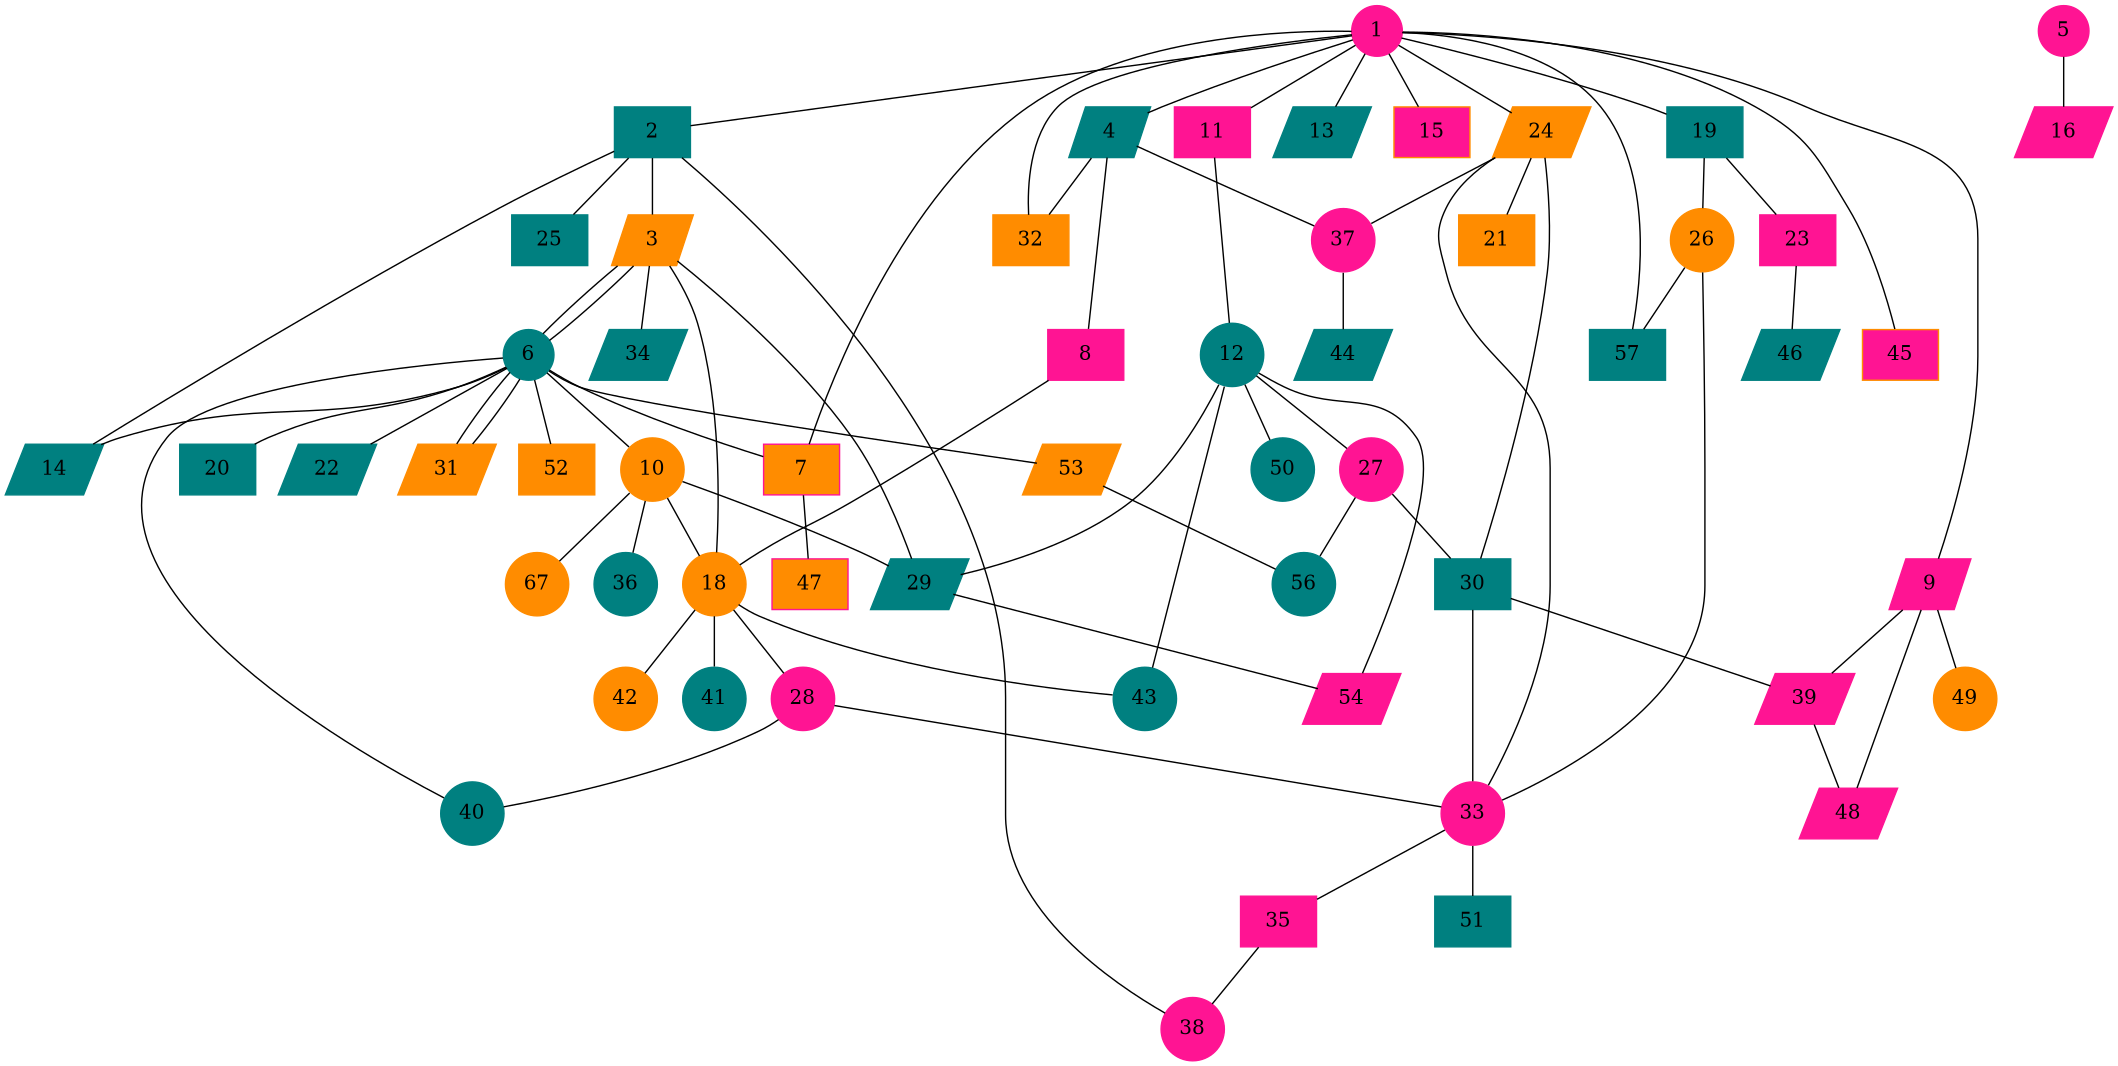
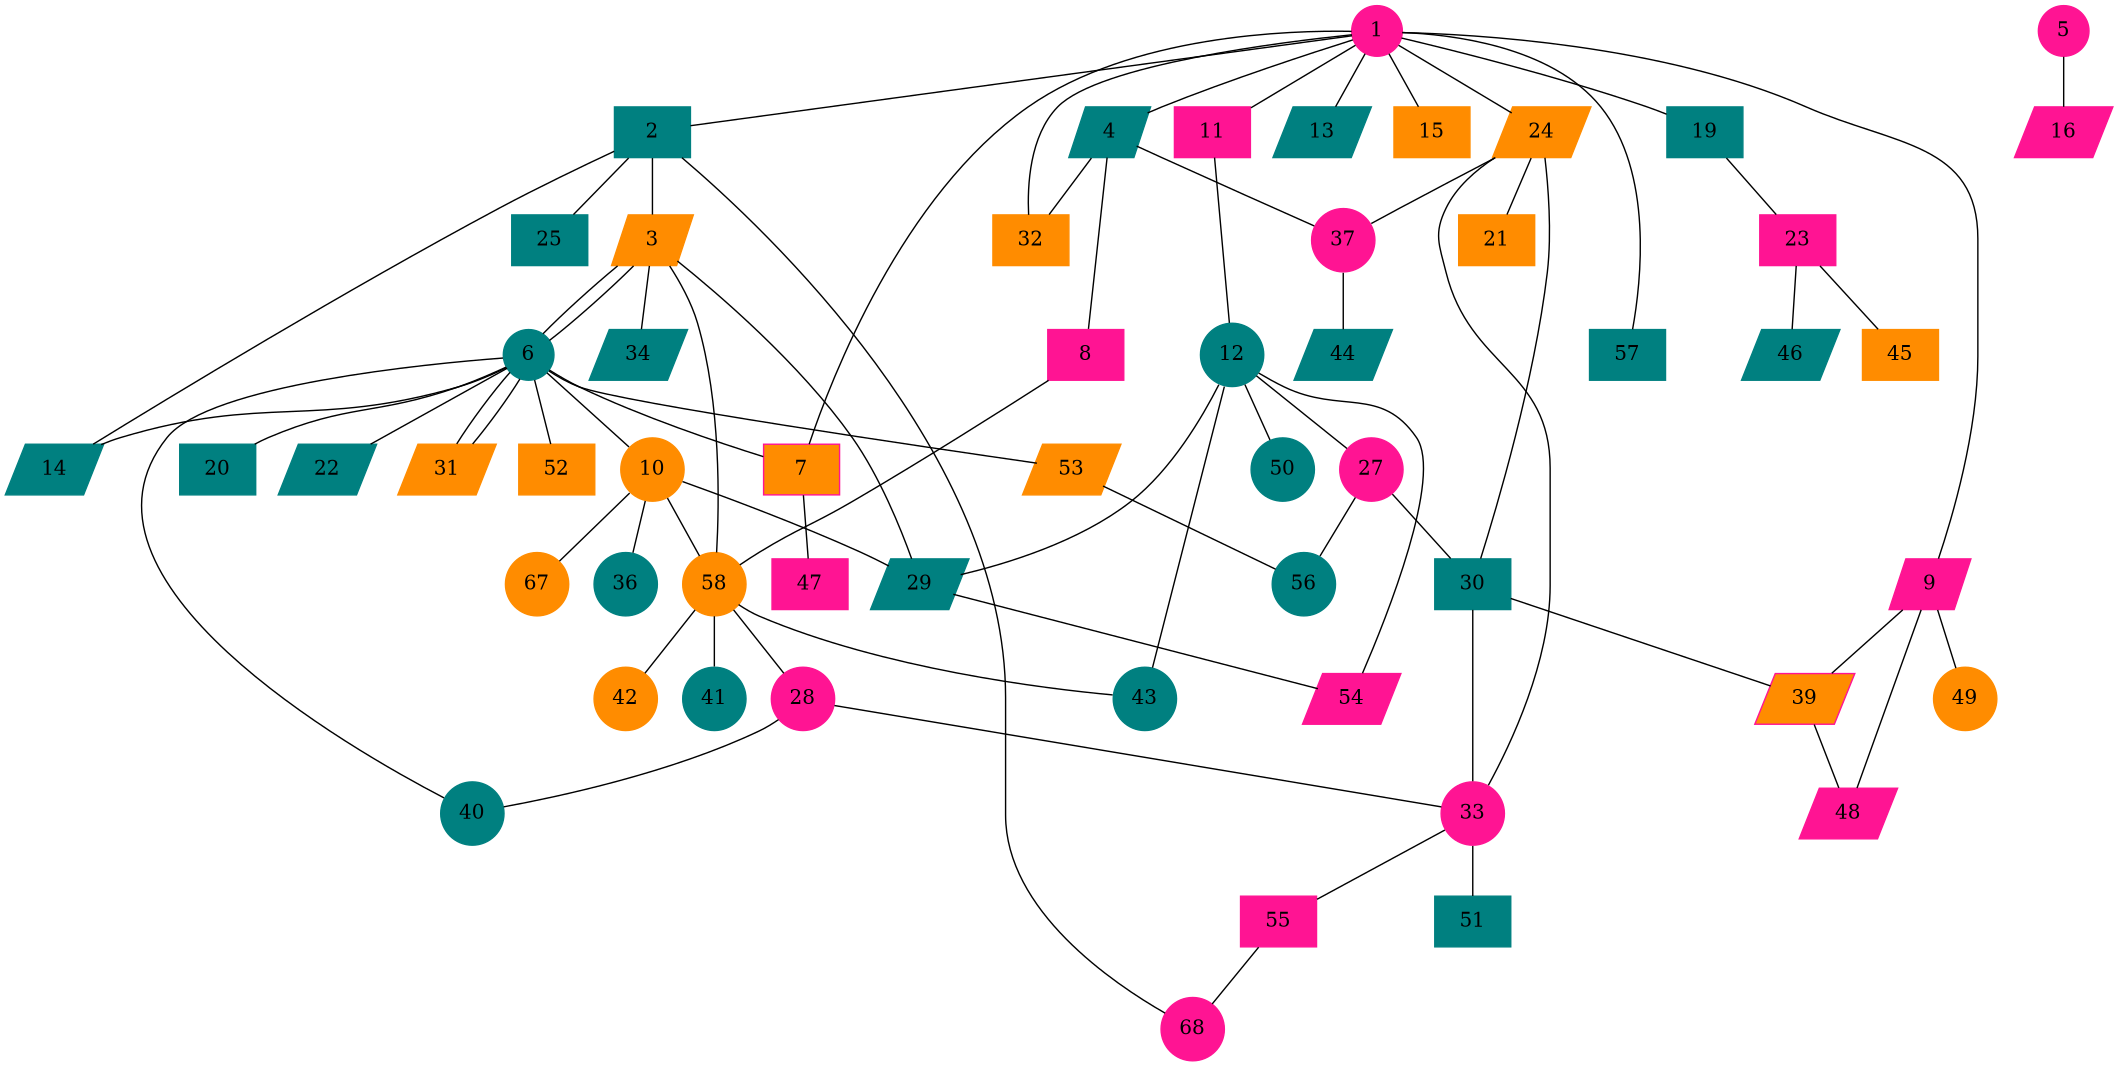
edge "1" -- "45": now "23" -- "45"
node "15": fillcolor deeppink -> darkorange
node "26": removed
node "45": fillcolor deeppink -> darkorange
node "18": label "18" -> "58"
node "47": fillcolor darkorange -> deeppink
node "39": fillcolor deeppink -> darkorange
node "35": label "35" -> "55"
node "38": label "38" -> "68"
